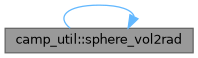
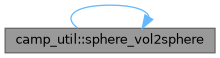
node "camp_util::sphere_vol2rad": label "camp_util::sphere_vol2rad" -> "camp_util::sphere_vol2sphere"
